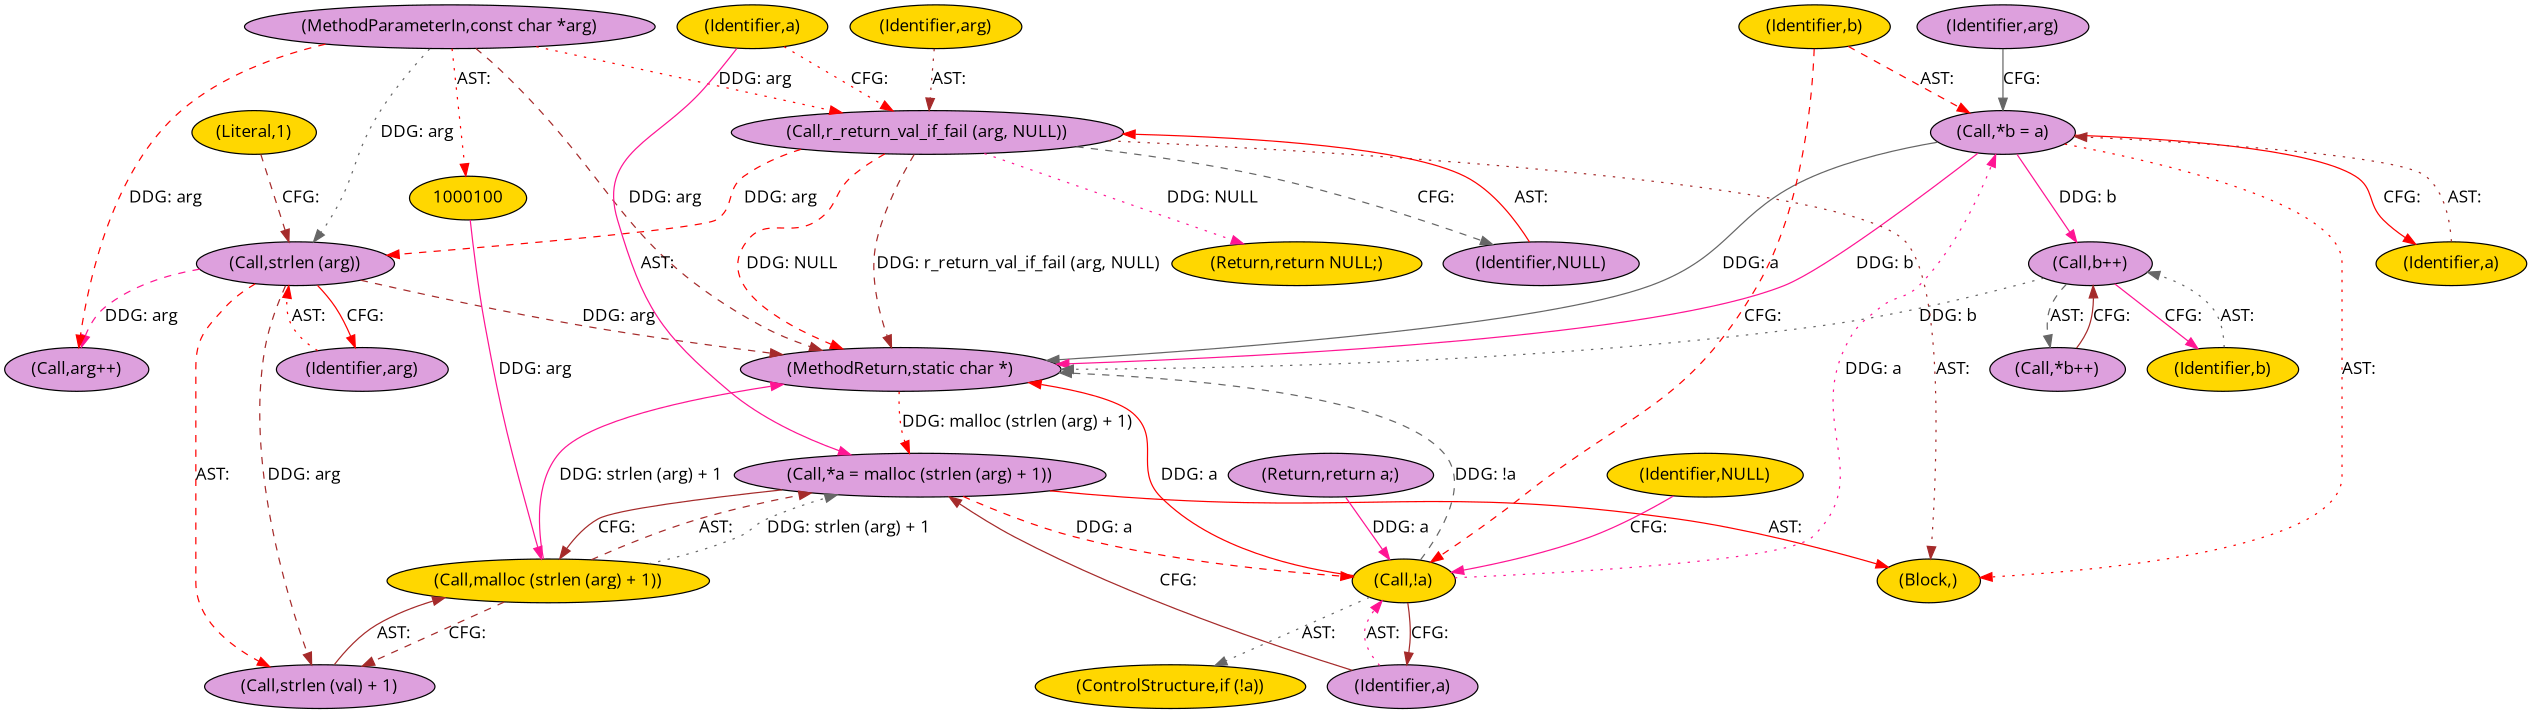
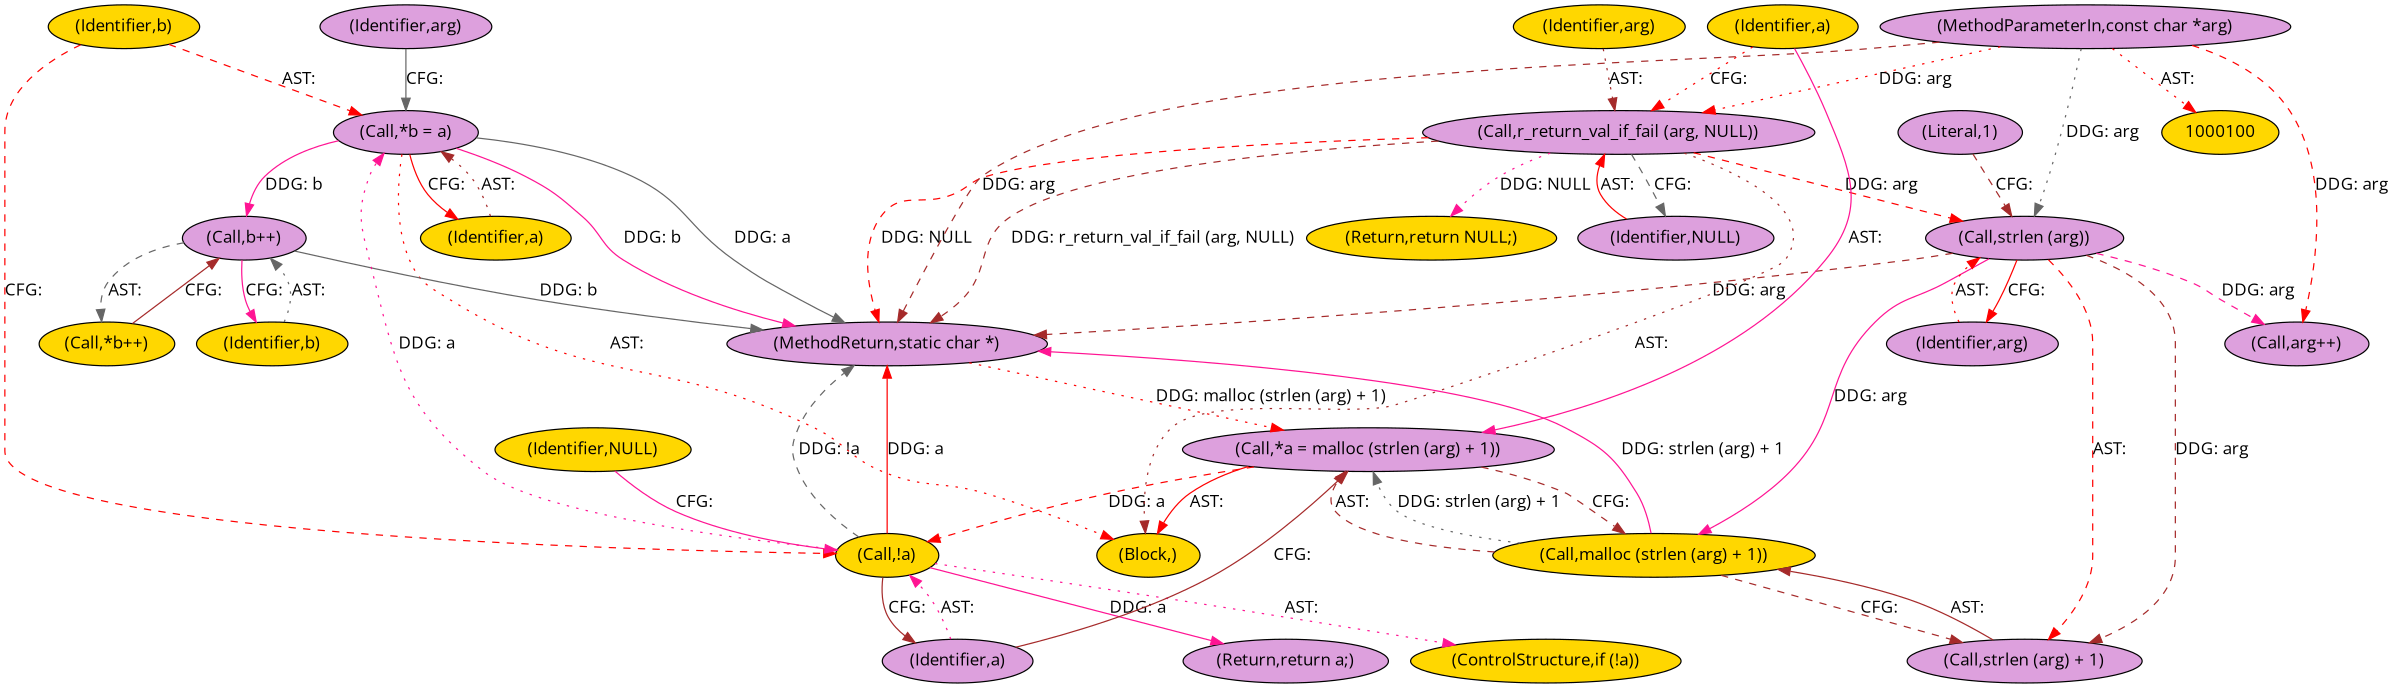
node "(Literal,1)": fillcolor gold -> plum
edge "(Call,b++)" -> "(MethodReturn,static char *)": style dotted -> solid
node "(Call,*b++)": fillcolor plum -> gold
edge "1000100" -> "(Call,malloc (strlen (arg) + 1))": now "(Call,strlen (arg))" -> "(Call,malloc (strlen (arg) + 1))"
edge "(Call,*a = malloc (strlen (arg) + 1))" -> "(Call,malloc (strlen (arg) + 1))": style solid -> dashed
edge "(Return,return a;)" -> "(Call,!a)": reversed
edge "(Call,!a)" -> "(ControlStructure,if (!a))": color gray40 -> deeppink
node "(Call,strlen (val) + 1)": label "(Call,strlen (val) + 1)" -> "(Call,strlen (arg) + 1)"
